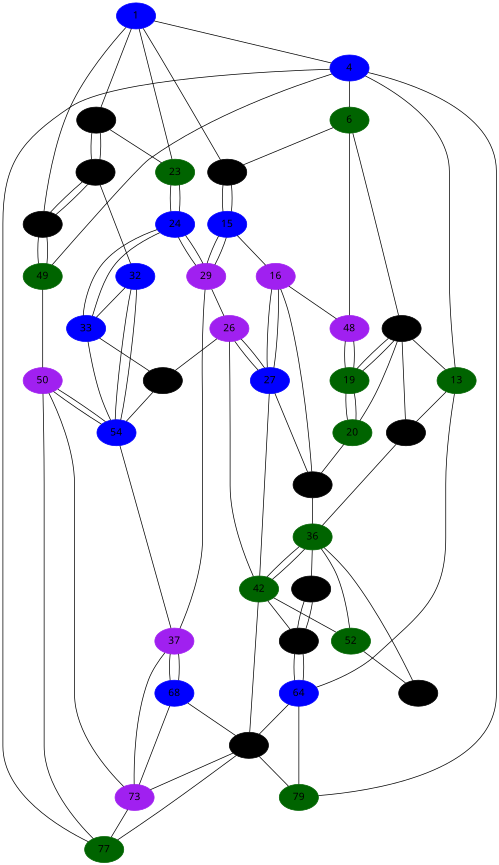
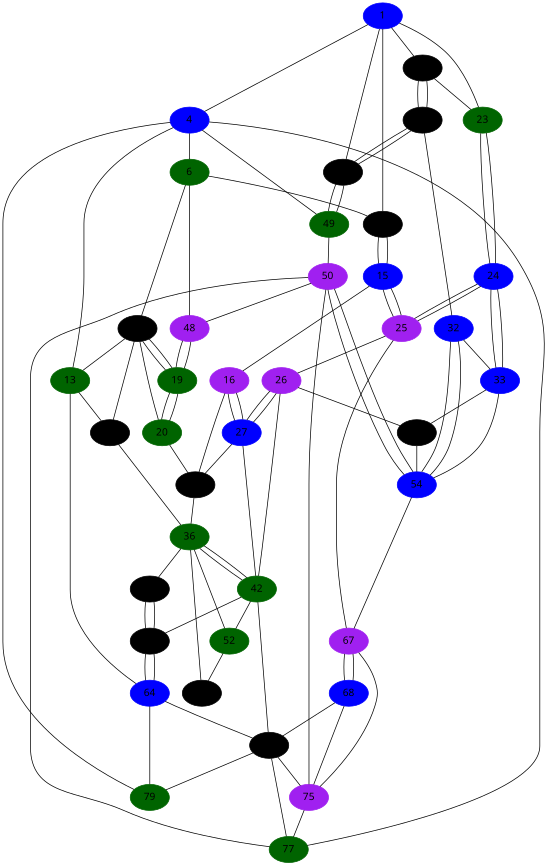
node "29": label "29" -> "25"
edge "16" -- "48": now "50" -- "48"
node "37": label "37" -> "67"
node "73": label "73" -> "75"
